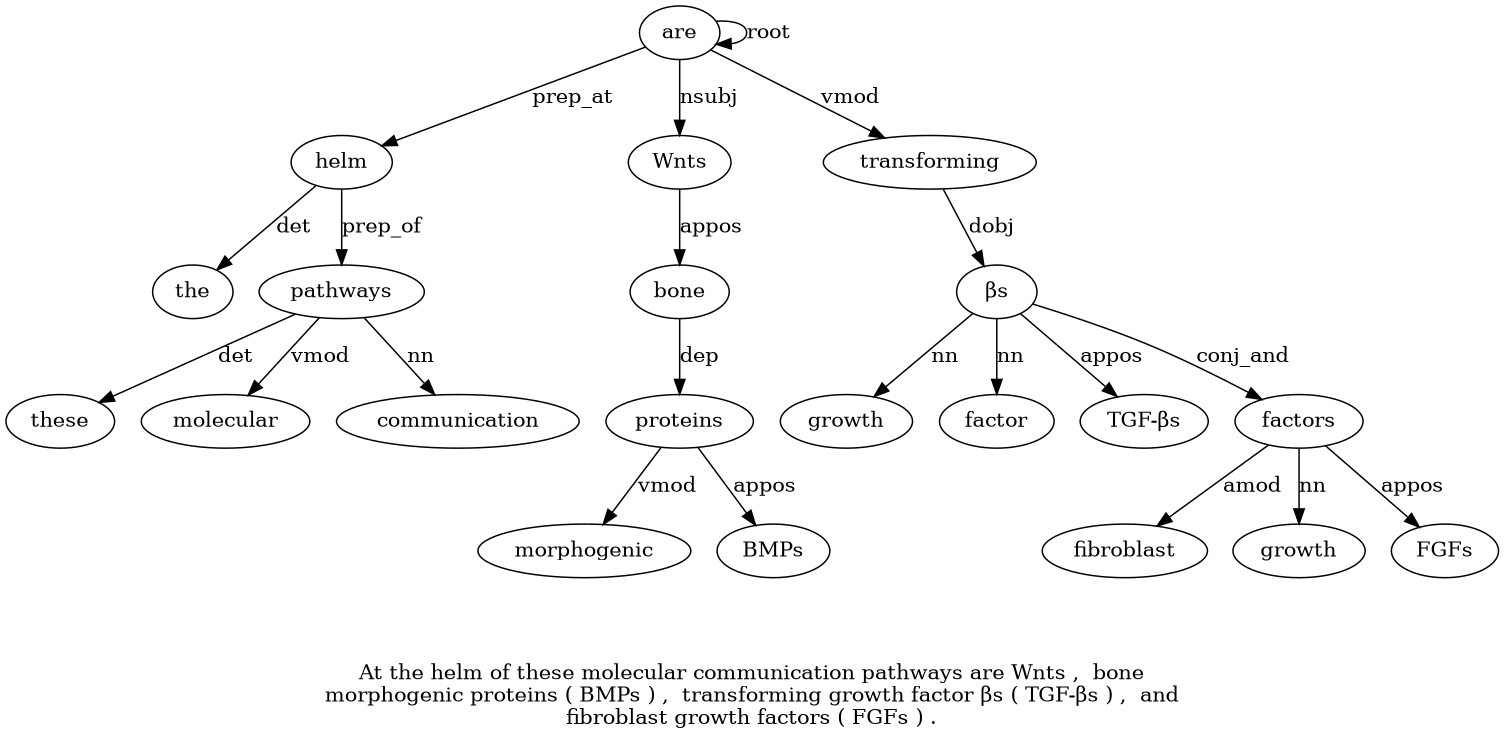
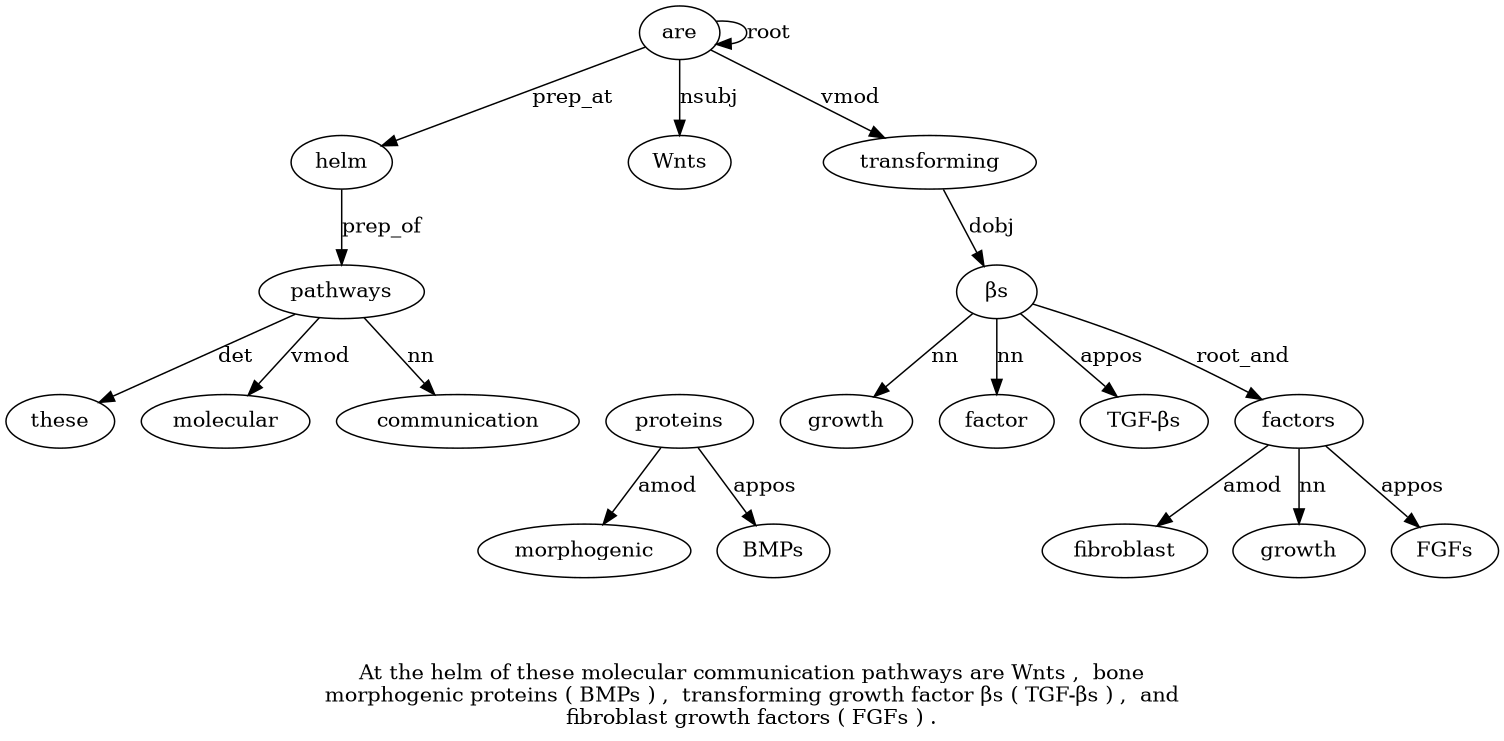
node "the": removed
node "bone": removed
edge "βs" -> "factors": label "conj_and" -> "root_and"
edge "proteins" -> "morphogenic": label "vmod" -> "amod"
